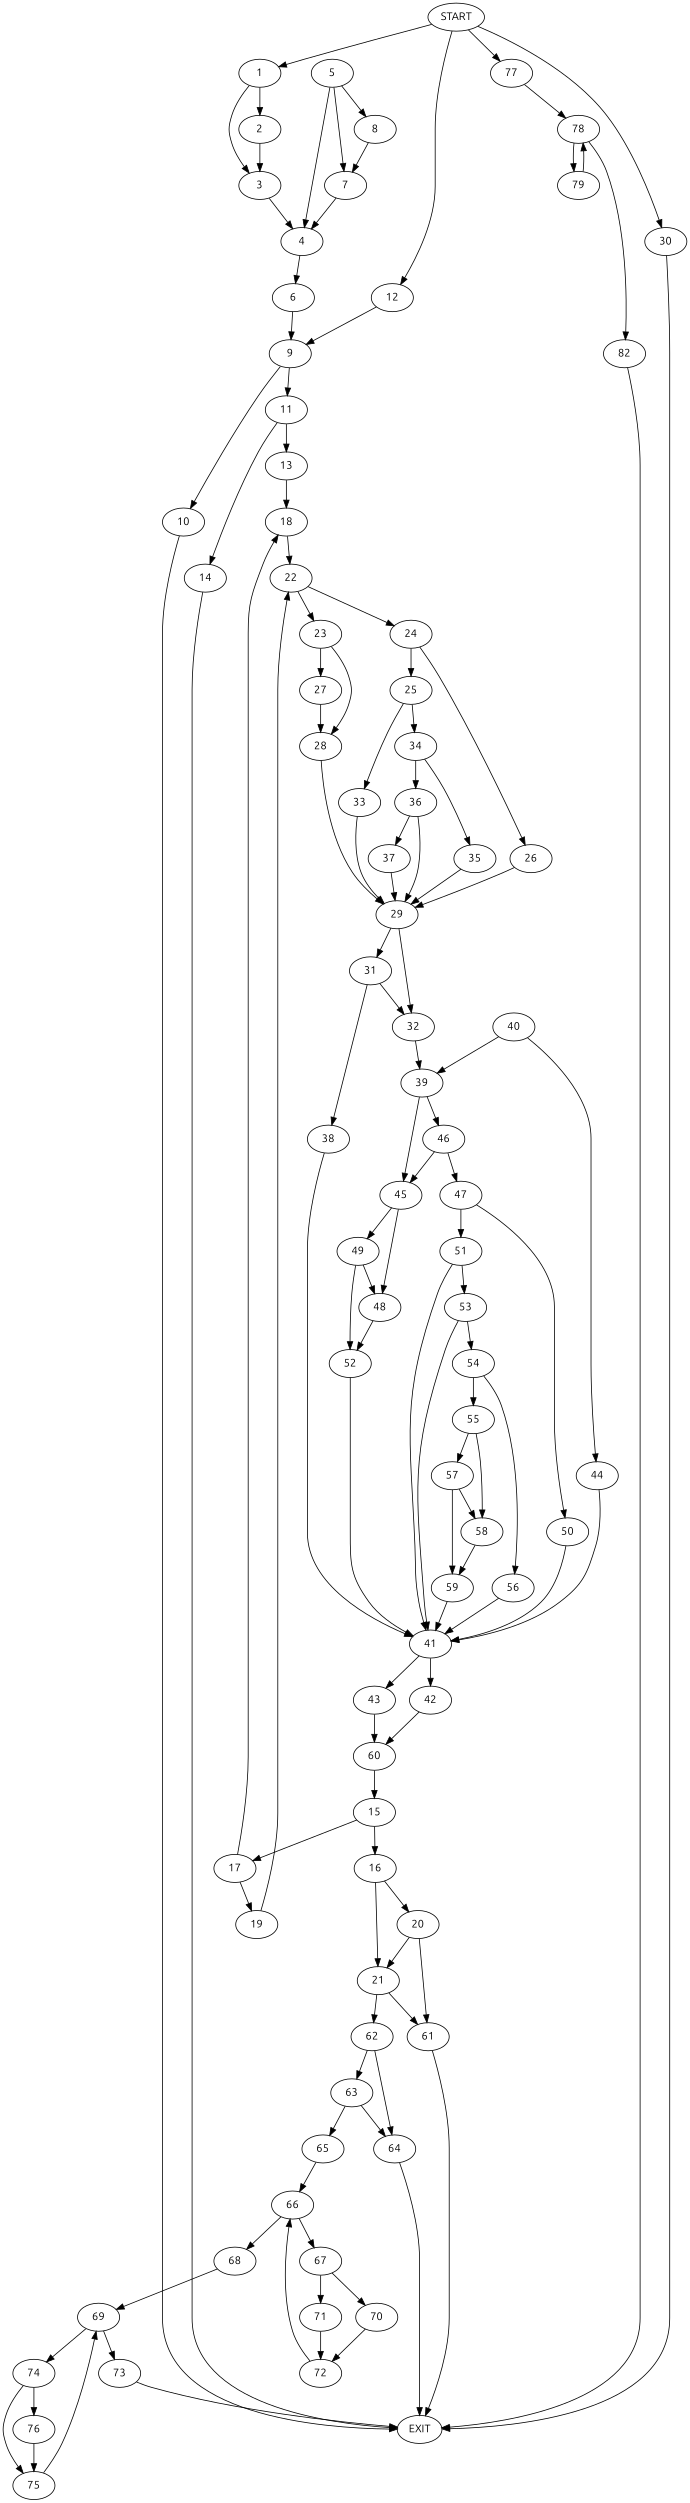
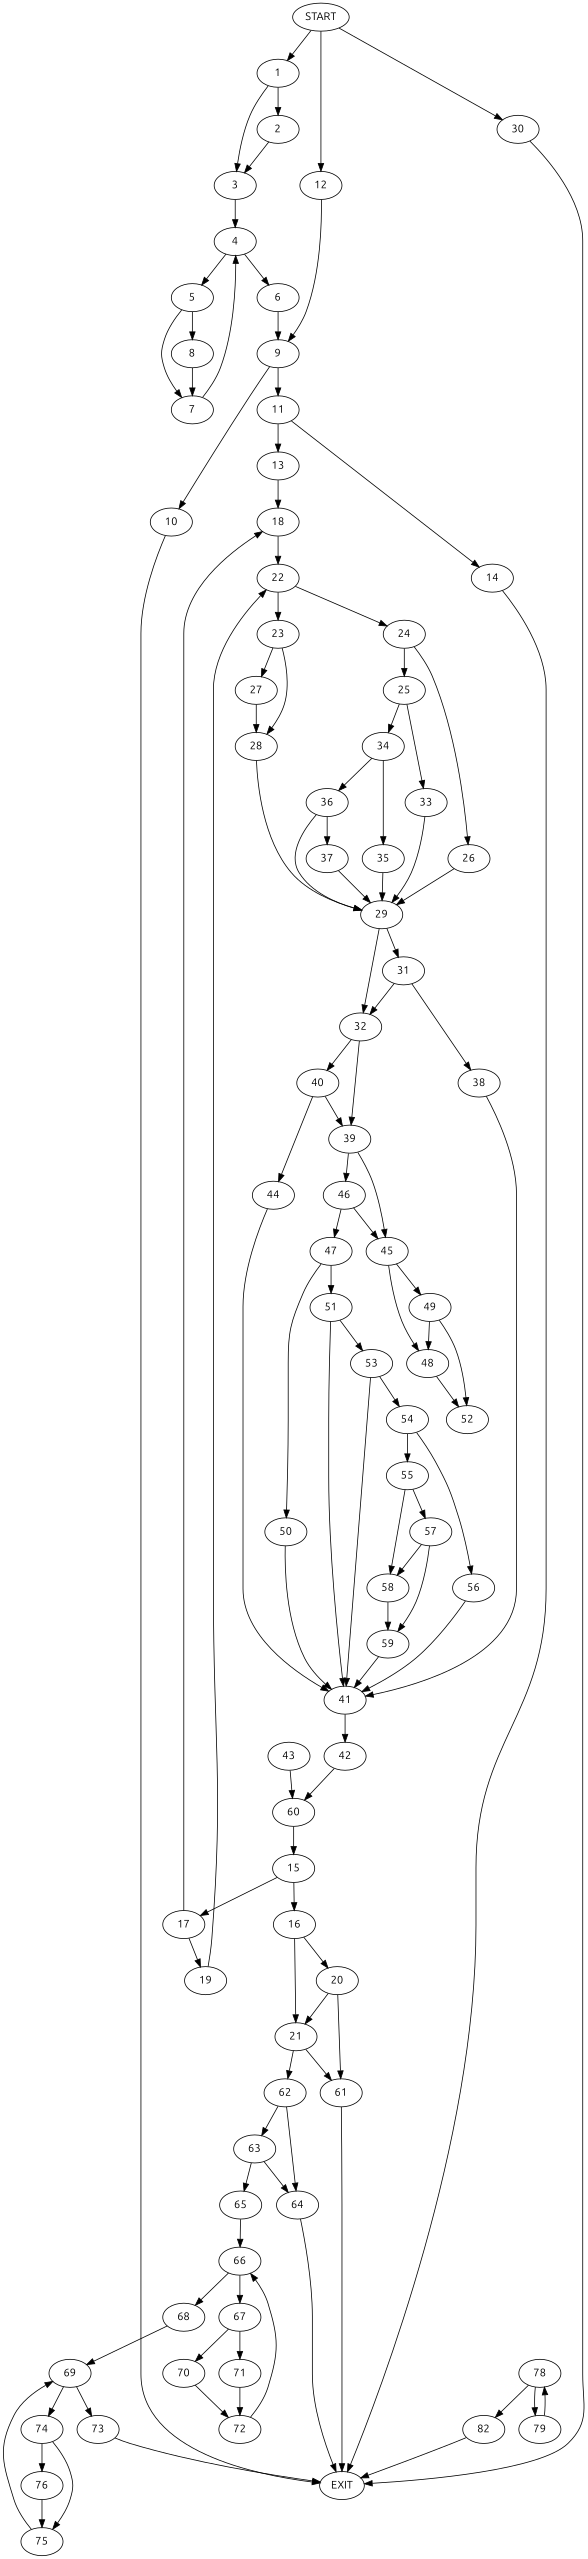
node "77": removed
edge "5" -> "4": reversed
edge "32" -> "40": added
edge "52" -> "41": removed
edge "41" -> "43": removed
